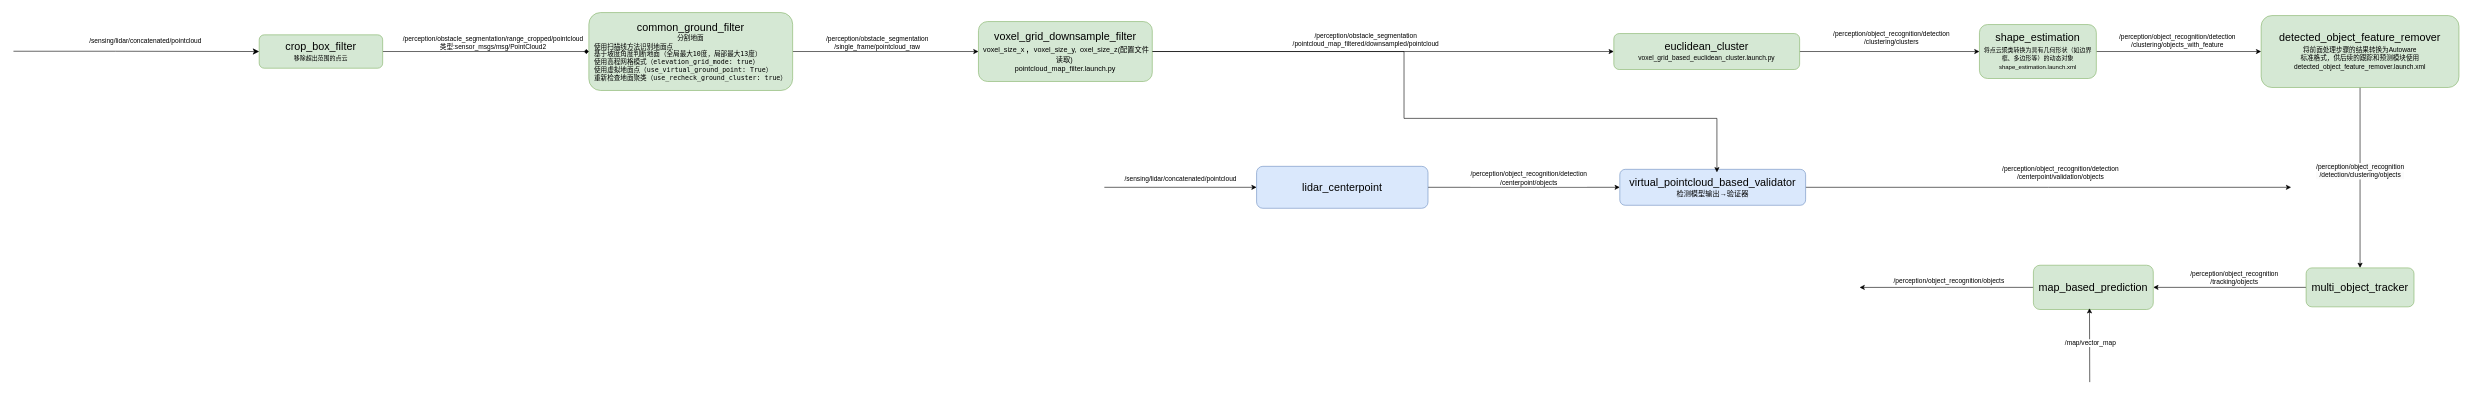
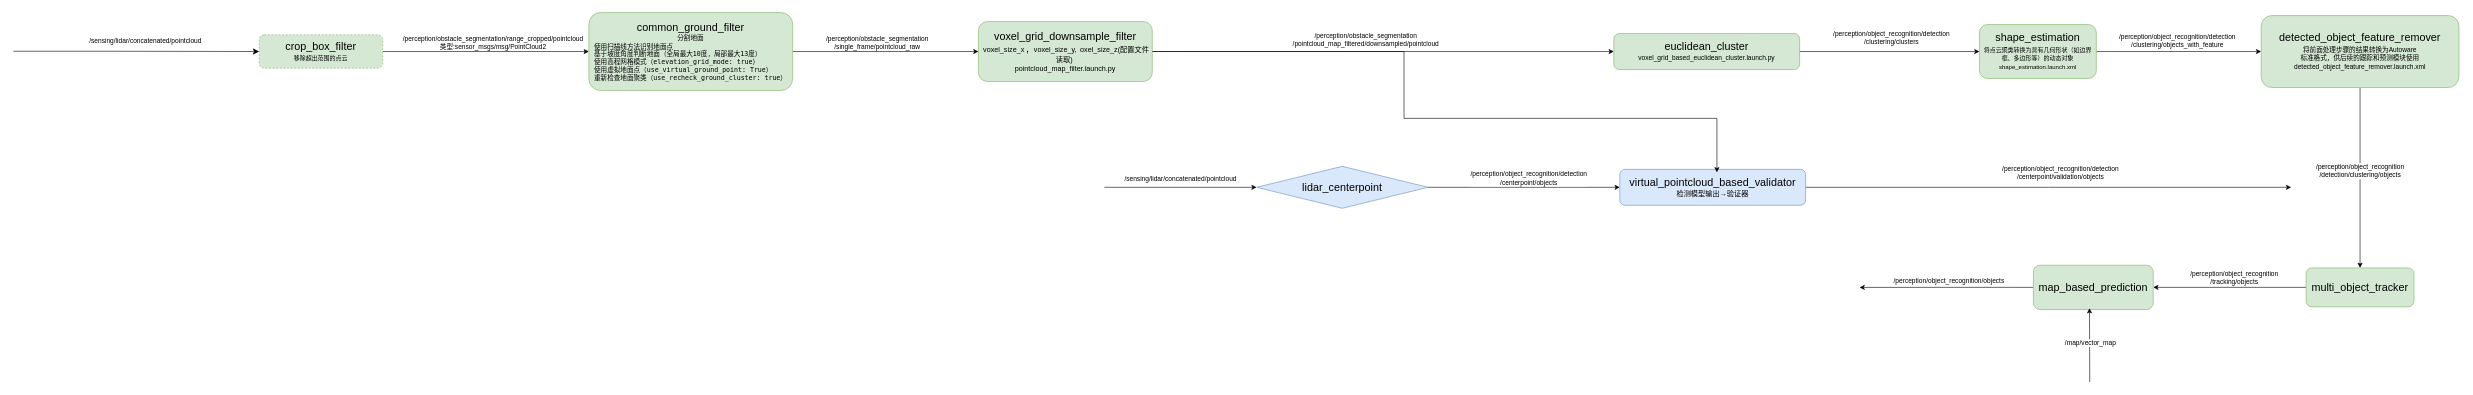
node "crop_box_filter 移除超出范围的点云": style solid -> dashed
edge "crop_box_filter 移除超出范围的点云" -> "common_ground_filter 分割地面 使用扫描线方法识别地面点 基于坡度角度判断地面（全局最大10度，局部最大13度） 使用高程网格模式（elevation_grid_mode: true） 使用虚拟地面点（use_virtual_ground_point: True） 重新检查地面聚类（use_recheck_ground_cluster: true）": arrowhead diamond -> classic
node "lidar_centerpoint": shape rounded rectangle -> diamond
